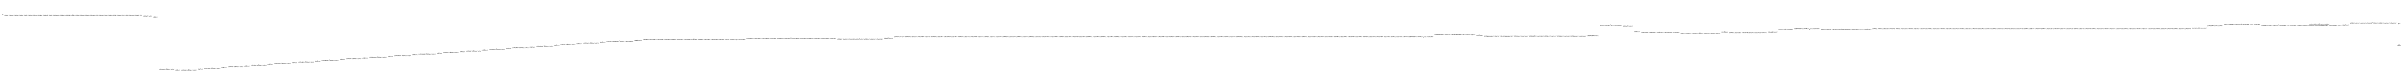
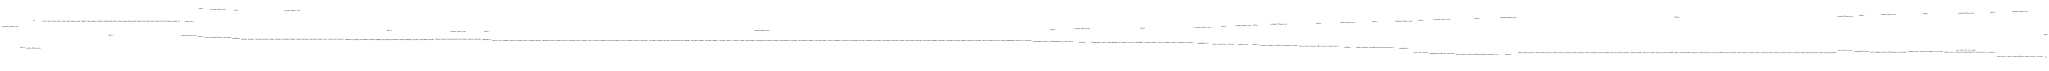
node "311: call-_dereq_ [v67,v68,v69,v66]": removed
